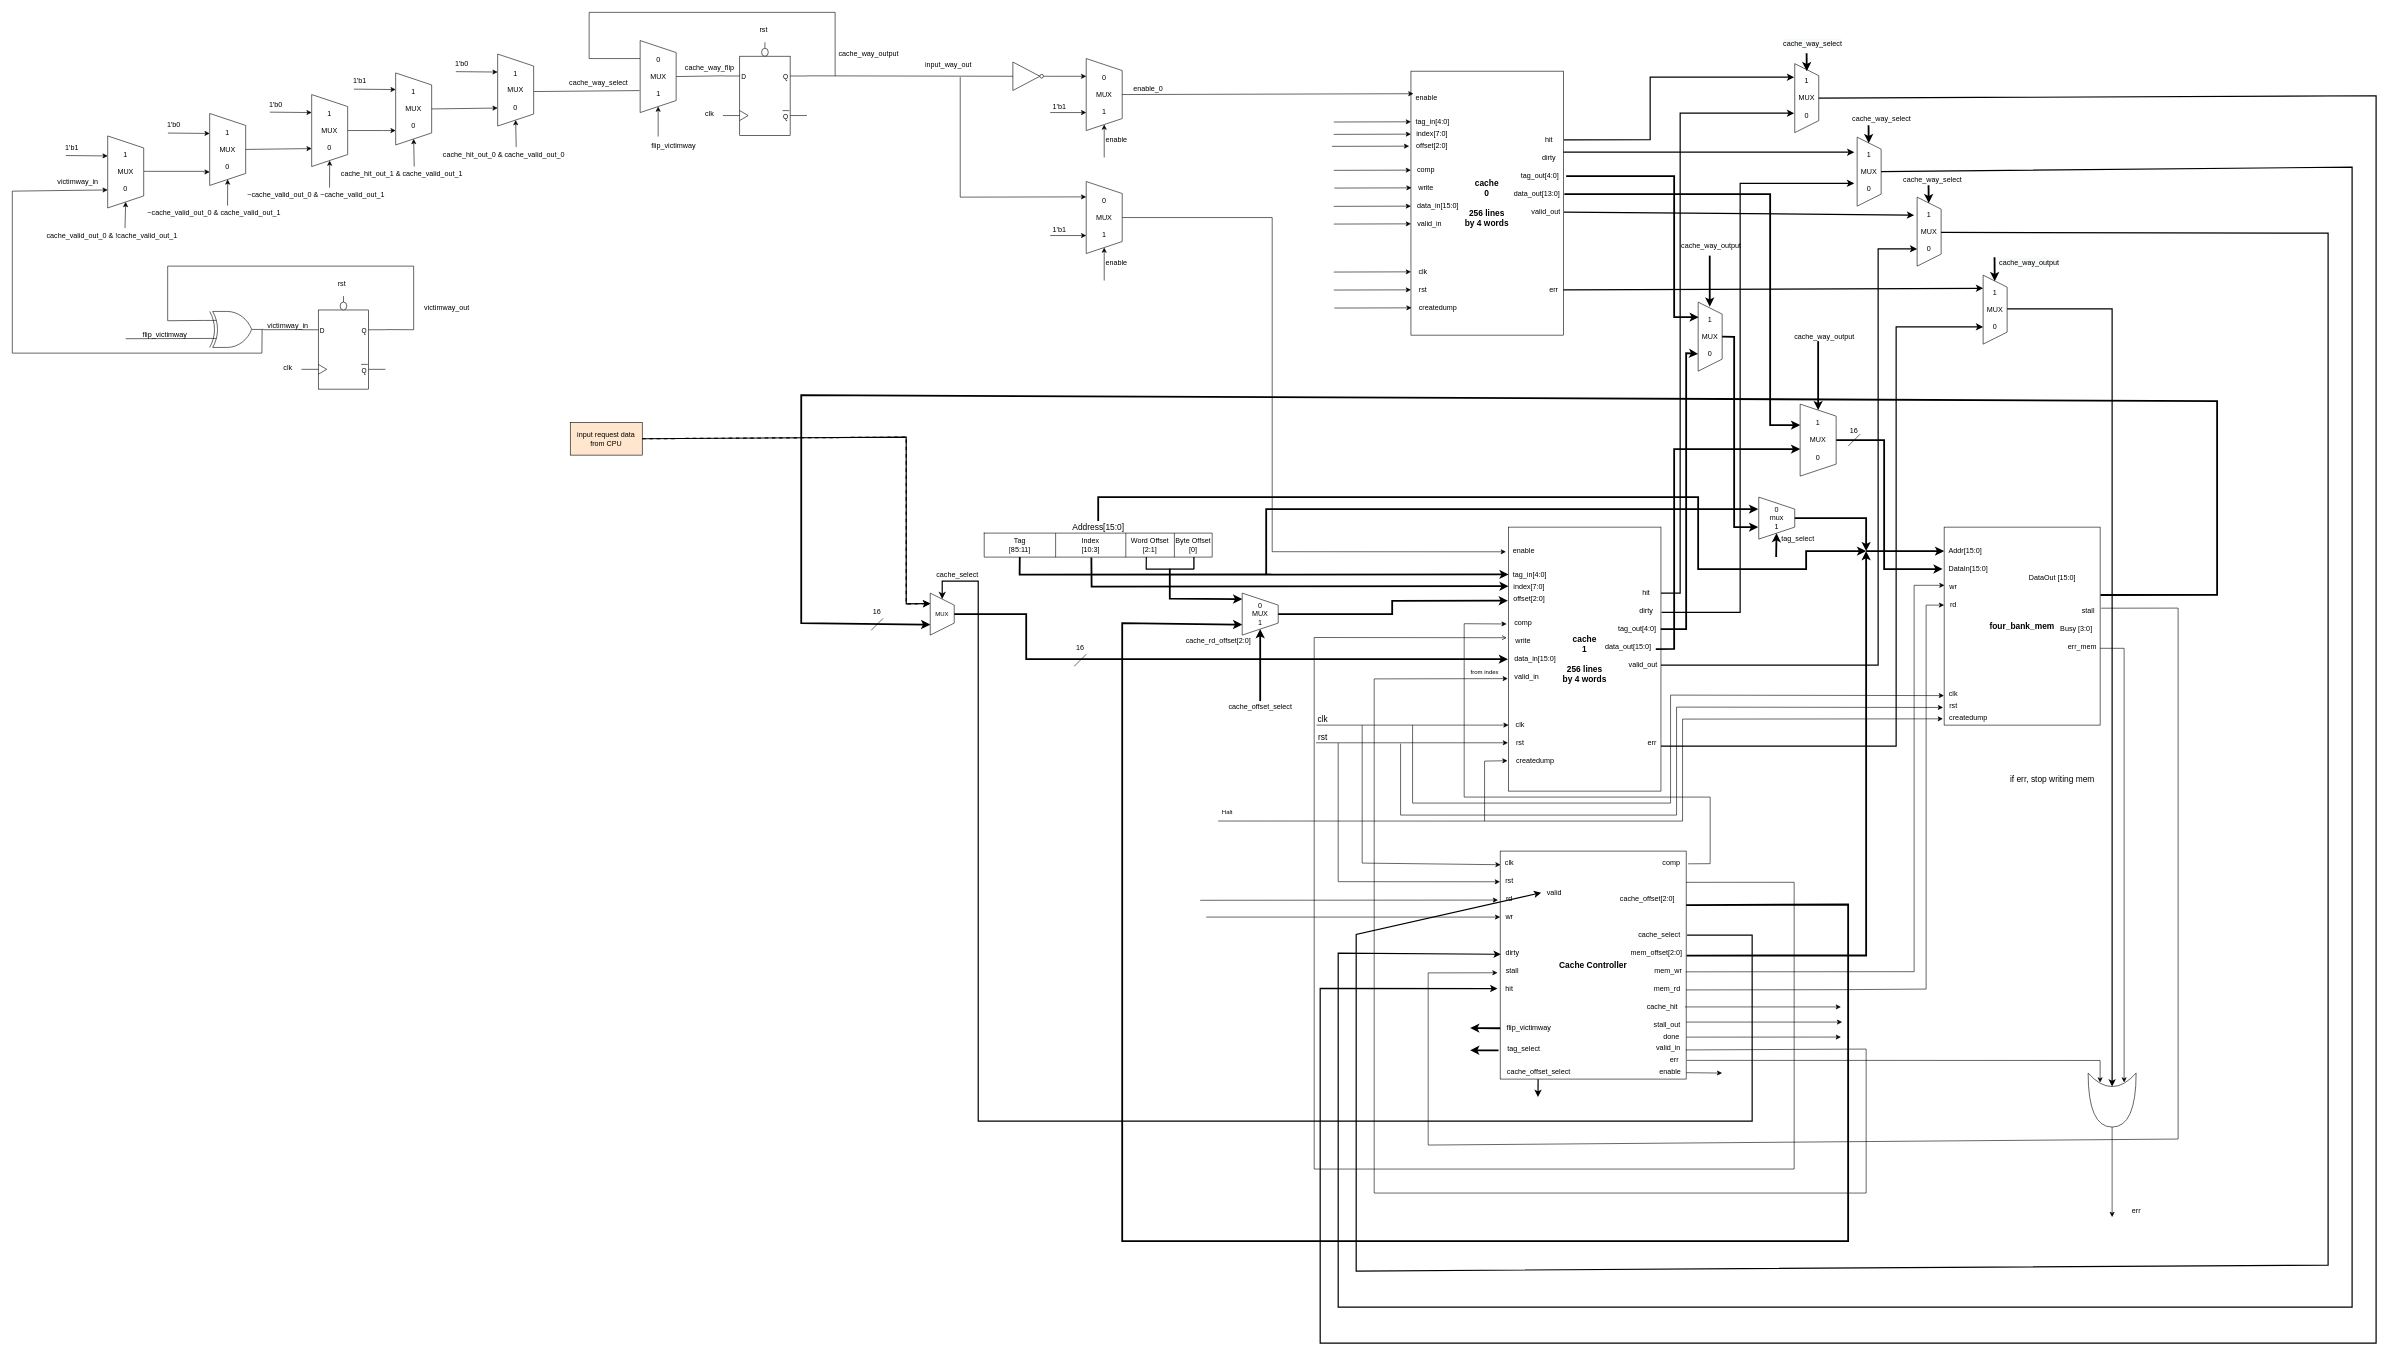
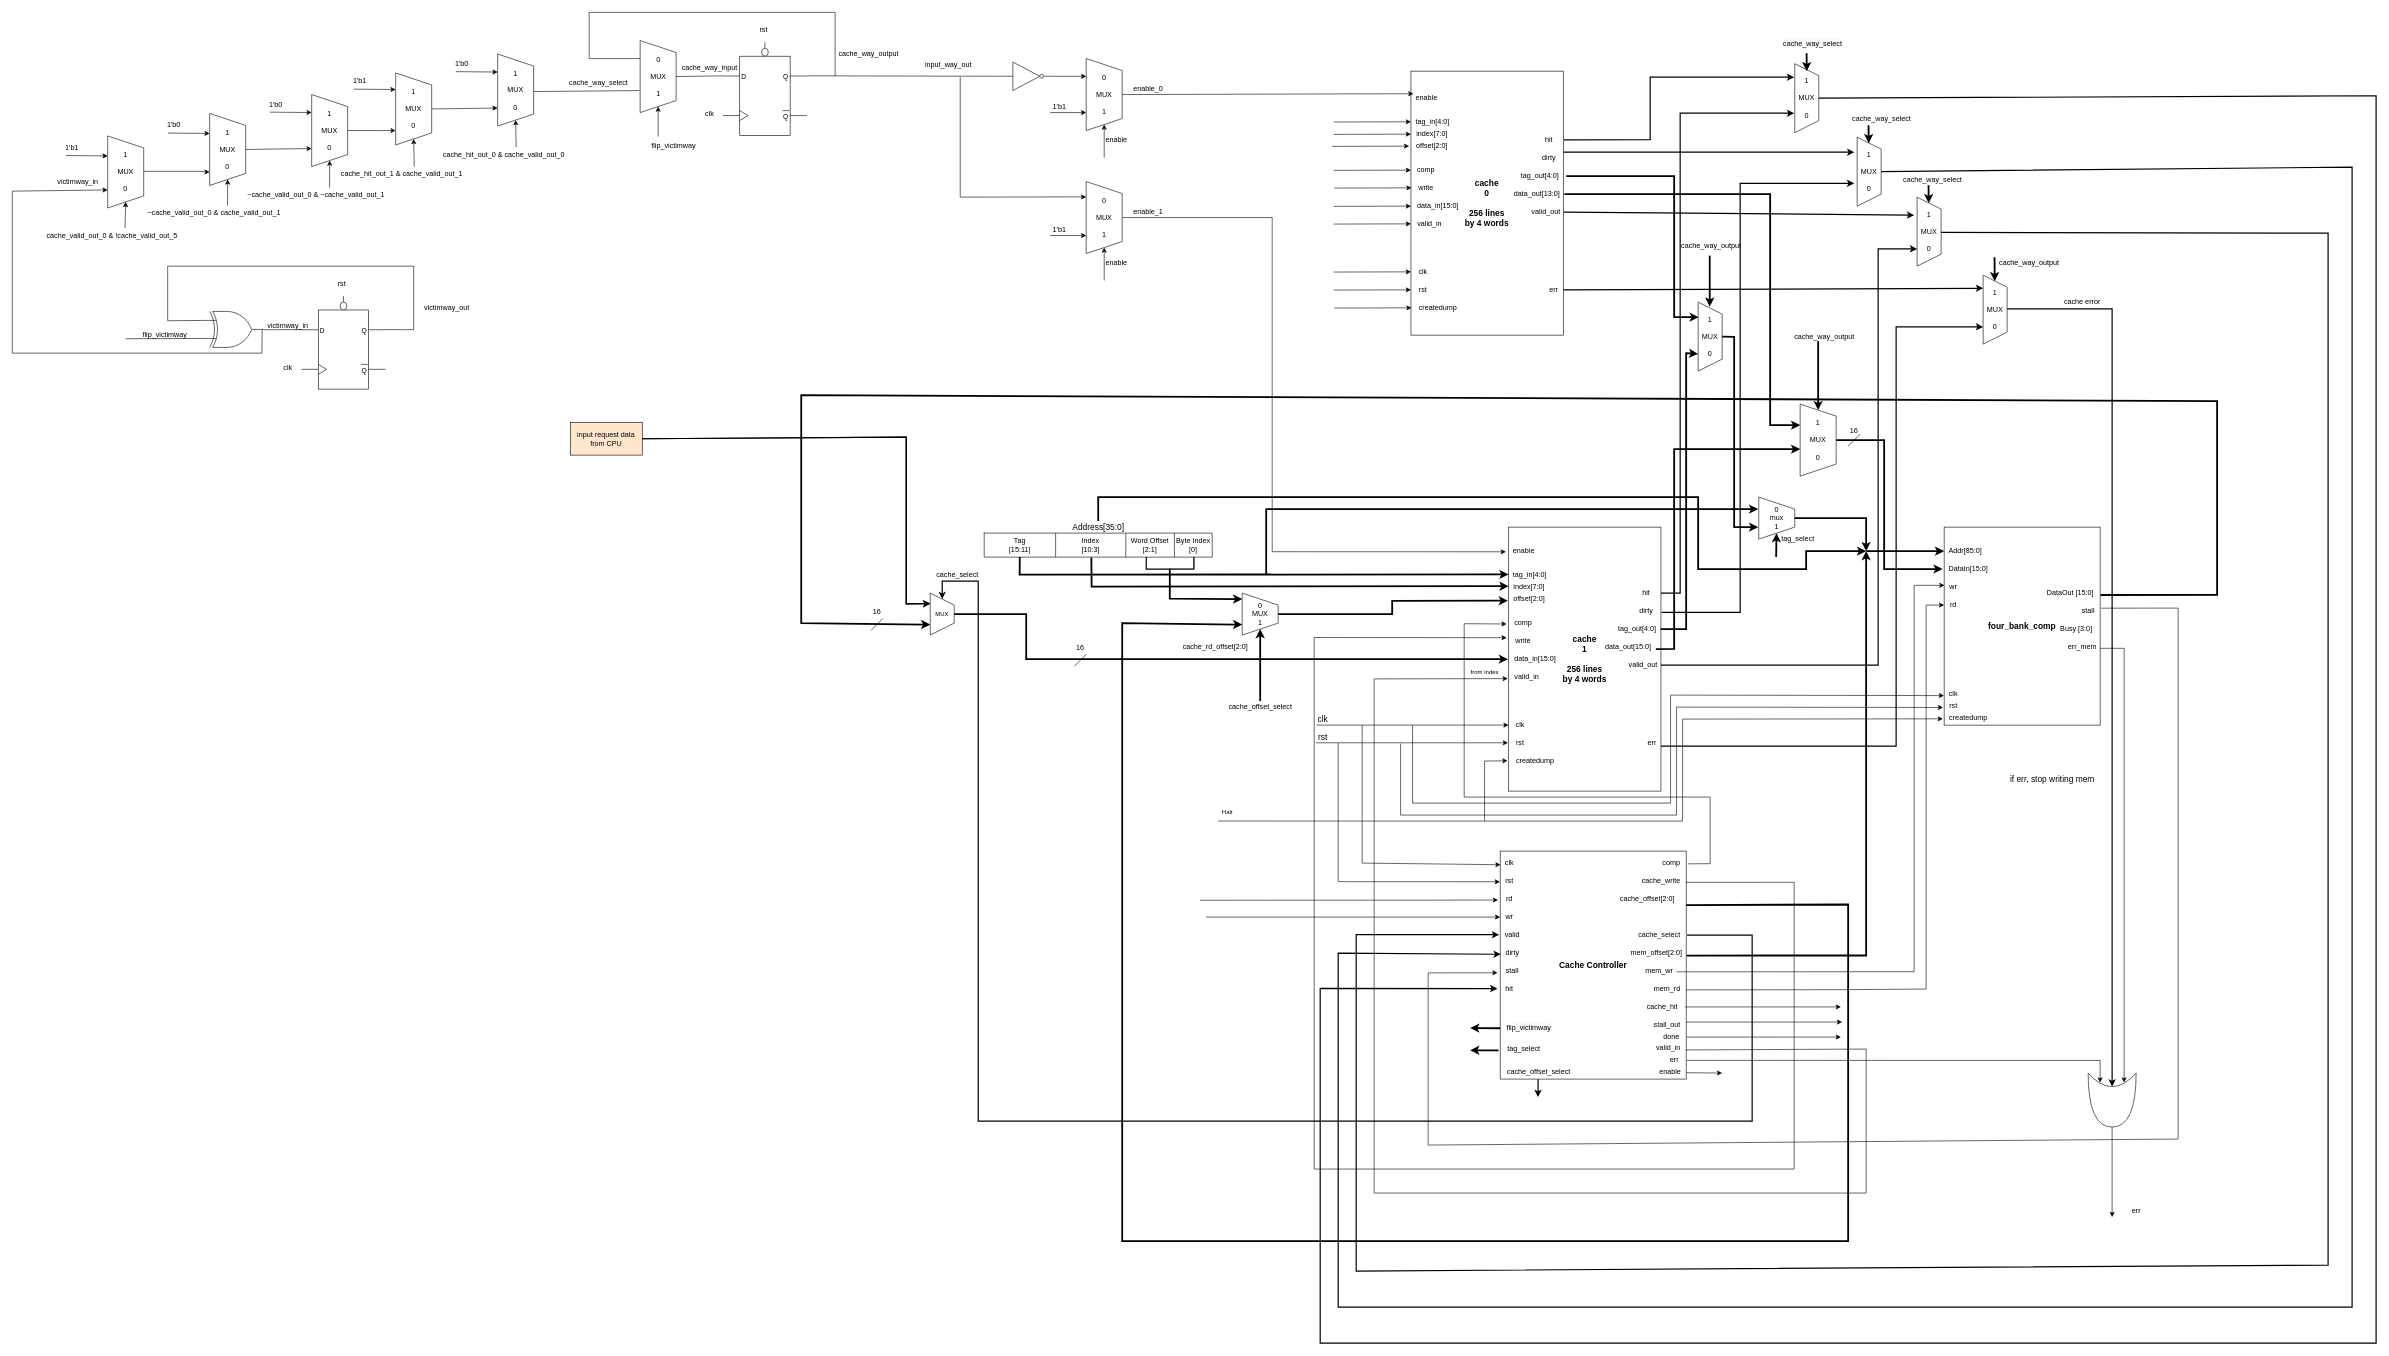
node "cache_way_flip": label "cache_way_flip" -> "cache_way_input"
node "enable_1": added
node "cache_valid_out_0 & !cache_valid_out_1": label "cache_valid_out_0 & !cache_valid_out_1" -> "cache_valid_out_0 & !cache_valid_out_5"
node "cache error": added
edge "input request data from CPU" -> "MUX": style dashed -> solid
node "Address[15:0]": label "Address[15:0]" -> "Address[35:0]"
node "Tag [85:11]": label "Tag [85:11]" -> "Tag [15:11]"
node "Byte Offset [0]": label "Byte Offset [0]" -> "Byte Index [0]"
node "Addr[15:0]": label "Addr[15:0]" -> "Addr[85:0]"
node "DataOut [15:0]": moved (2052, 578) -> (2070, 593)
node "four_bank_mem": label "four_bank_mem" -> "four_bank_comp"
edge "Cache Controller" -> "cache 1 256 lines by 4 words": arrowhead open -> classic
node "cache_rd_offset[2:0]": moved (1218, 641) -> (1215, 647)
node "cache_write": added
node "valid": moved (1554, 893) -> (1512, 935)
node "mem_wr": moved (1668, 971) -> (1659, 971)
